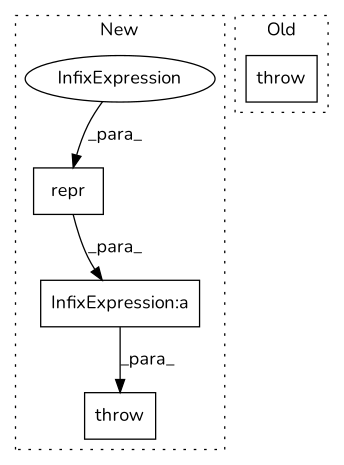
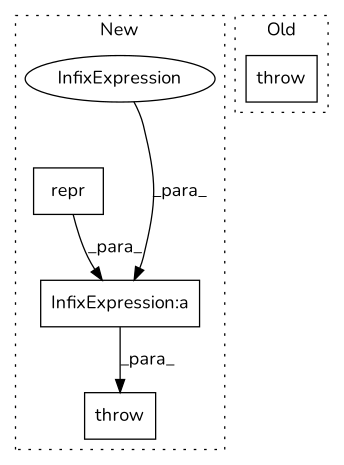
edge "InfixExpression" -> "repr": now "InfixExpression" -> "InfixExpression:a"
